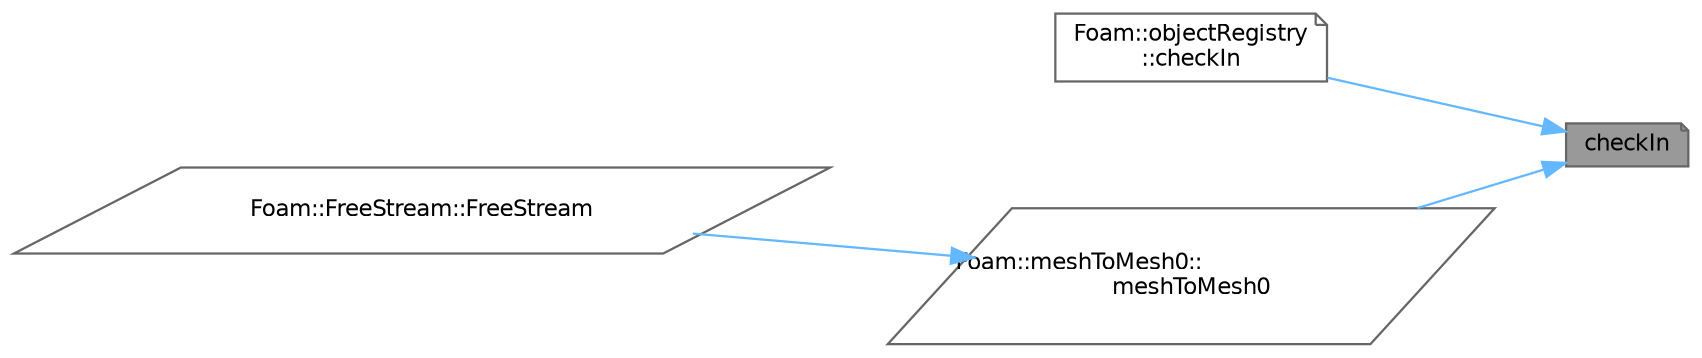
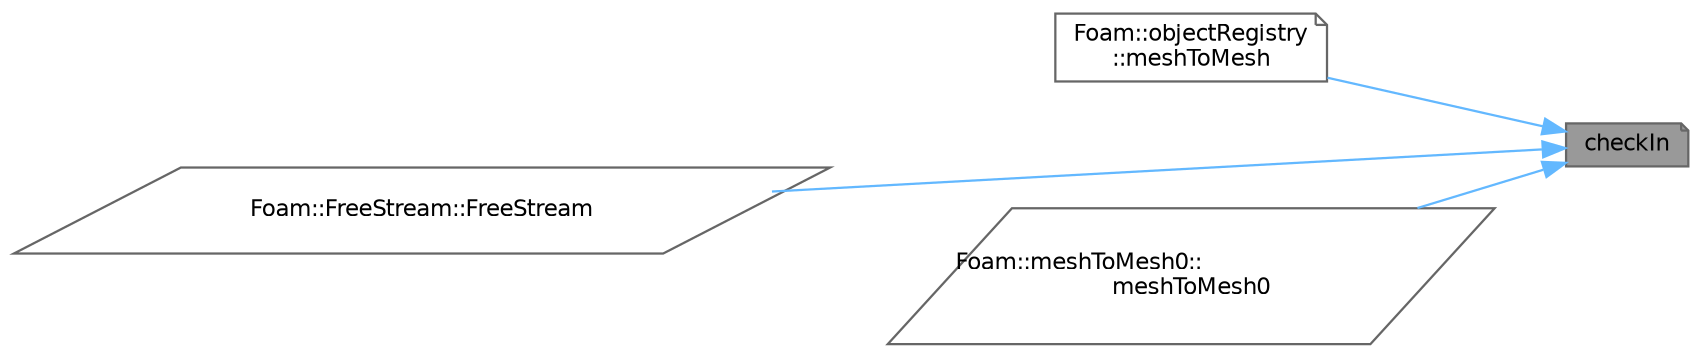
node "Foam::objectRegistry ::checkIn": label "Foam::objectRegistry ::checkIn" -> "Foam::objectRegistry ::meshToMesh"
edge "Foam::FreeStream::FreeStream" -> "Foam::meshToMesh0:: meshToMesh0": now "Foam::FreeStream::FreeStream" -> "checkIn"
